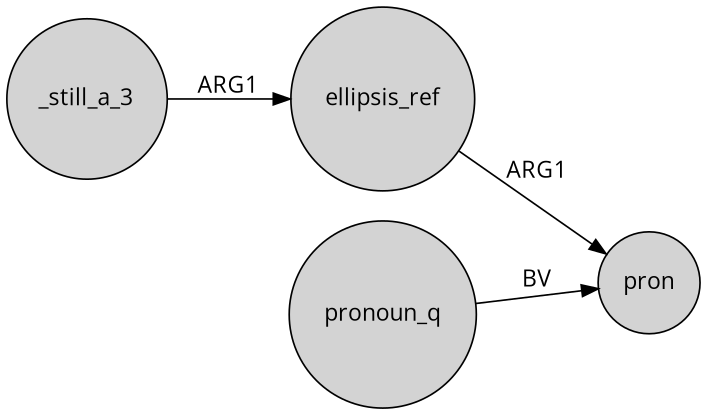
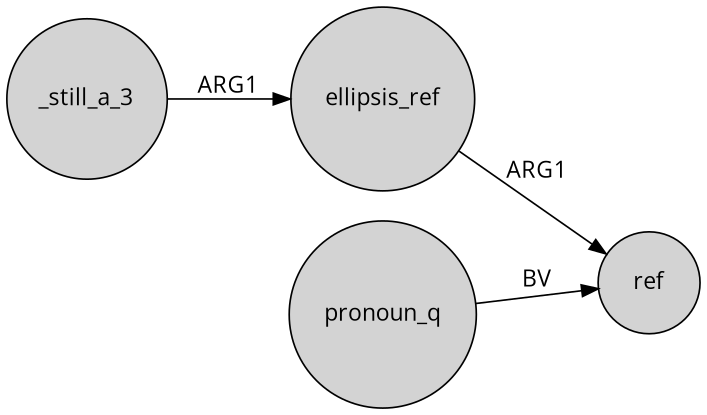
node "pron": label "pron" -> "ref"
